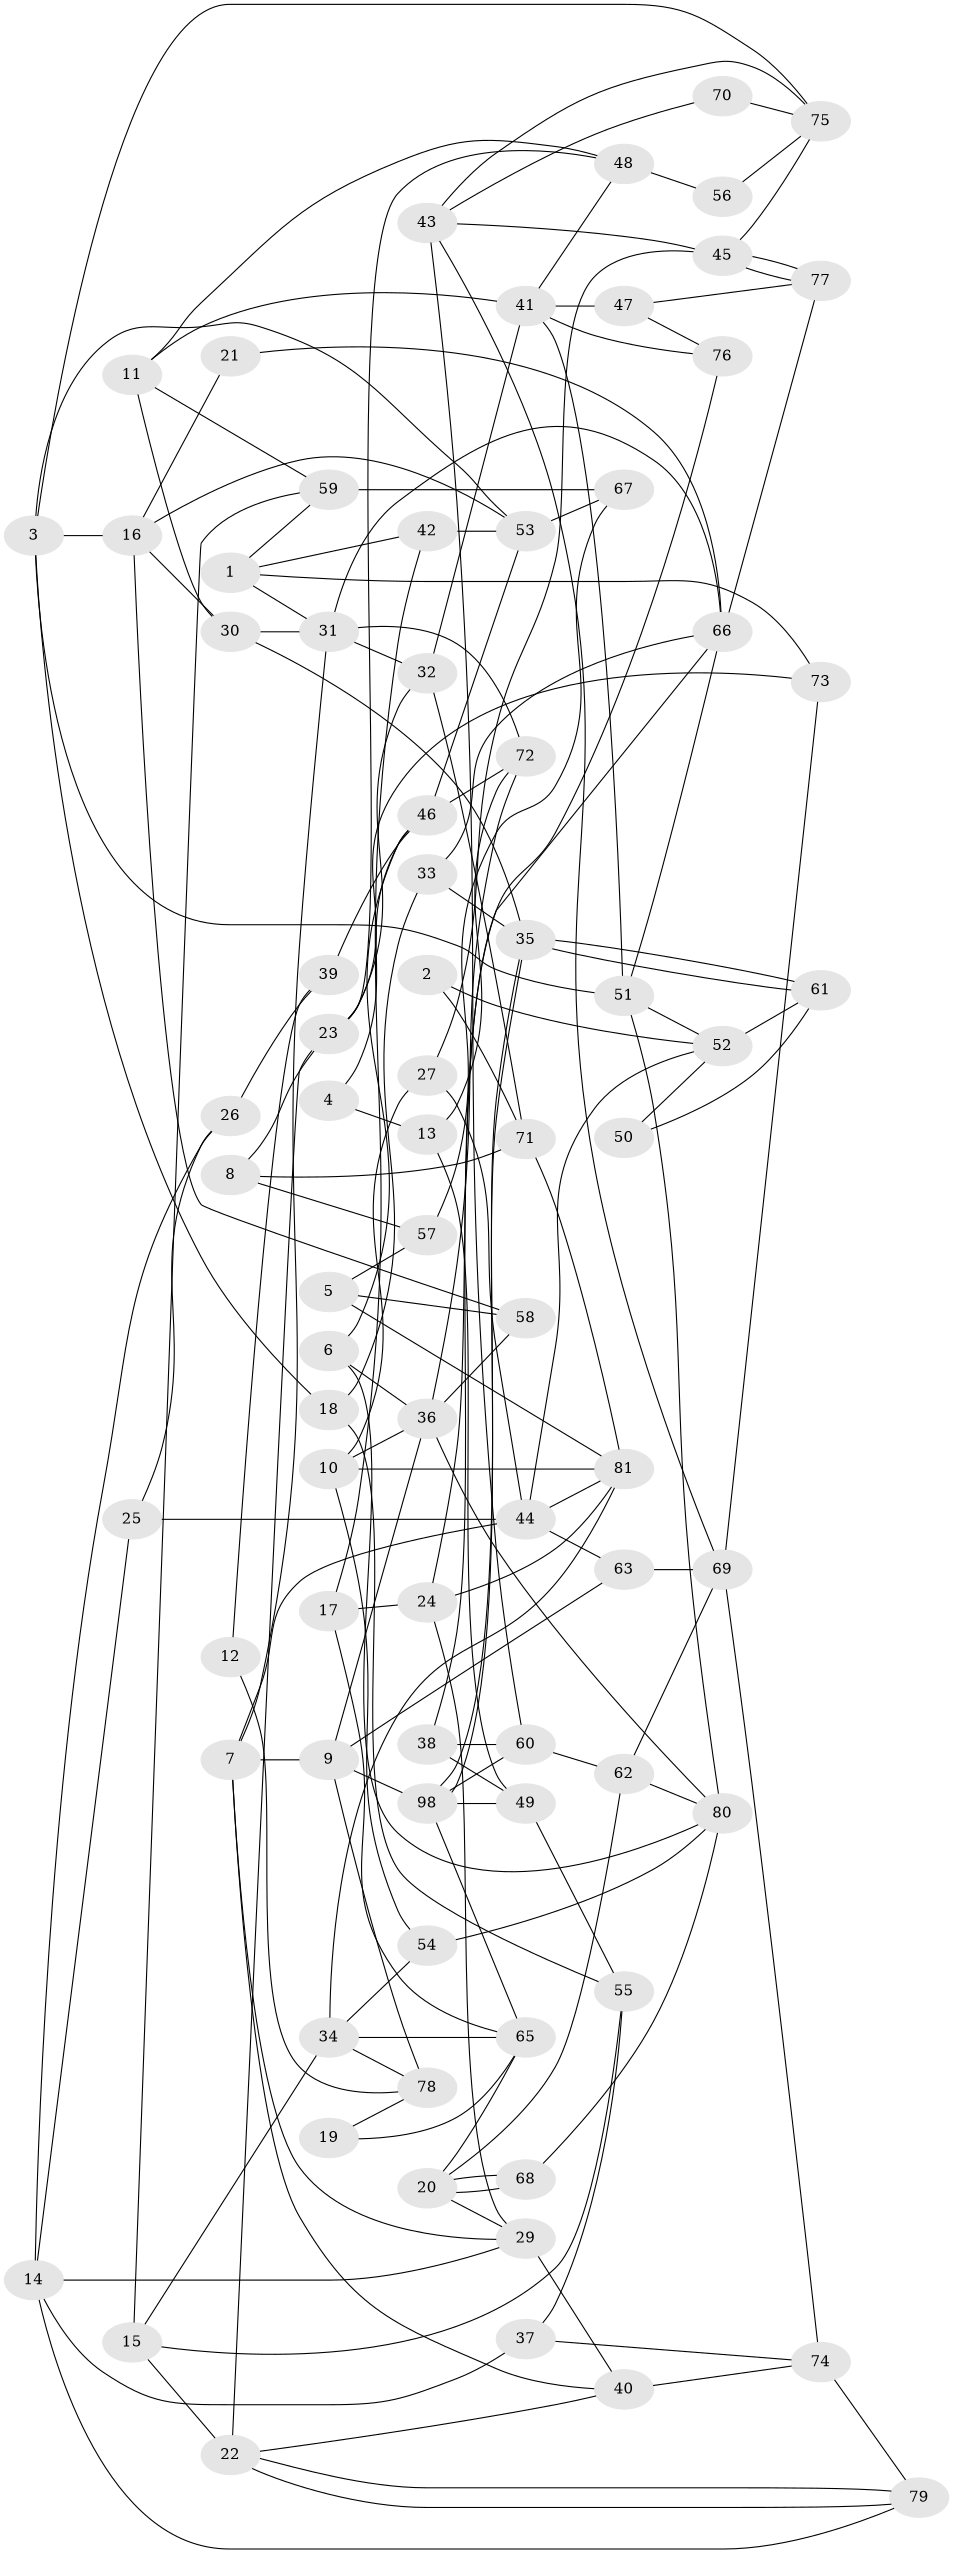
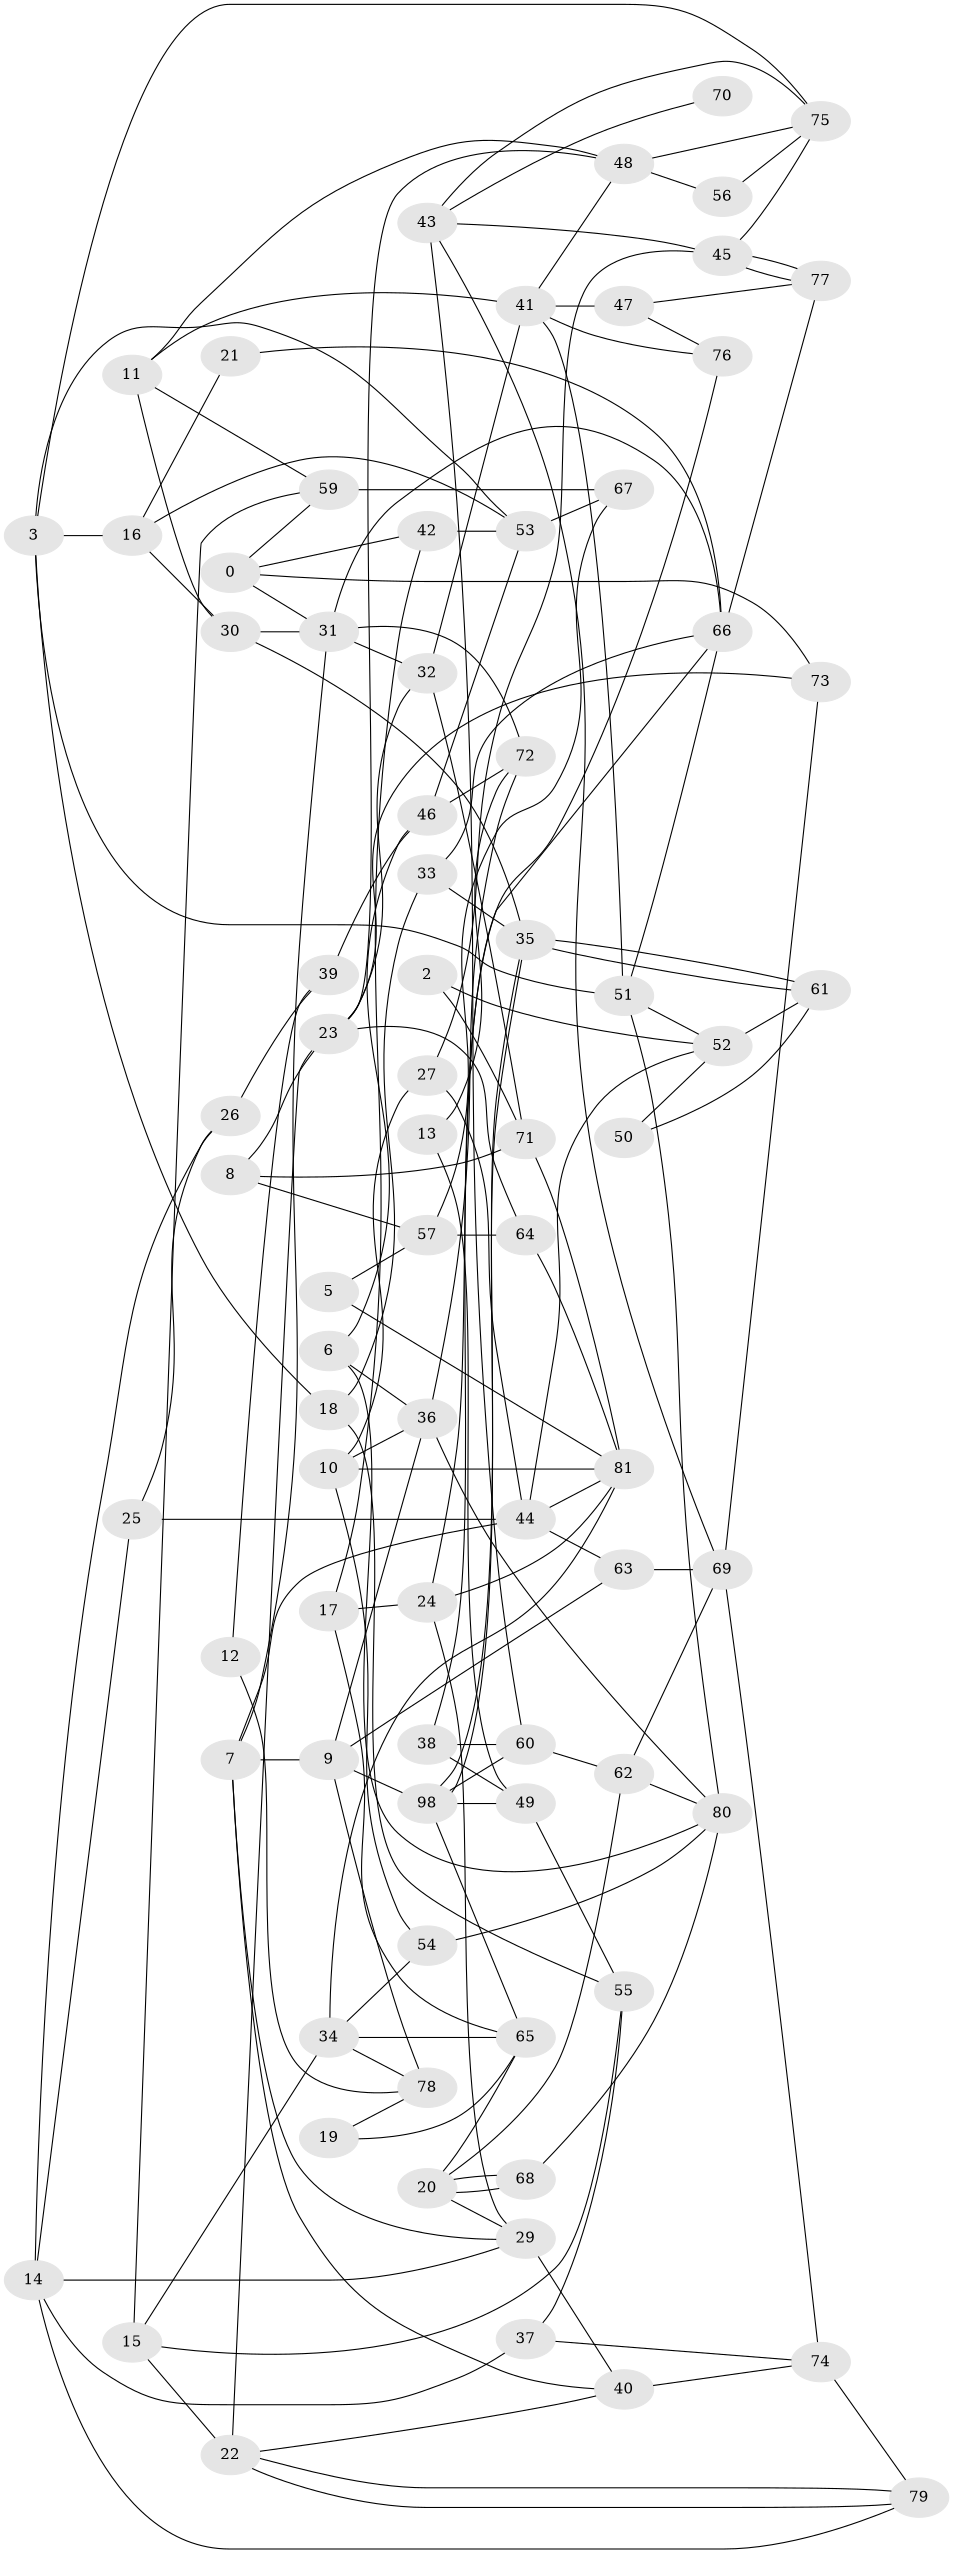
edge "70" -- "75": now "48" -- "75"
node "1": label "1" -> "0"
node "4": removed
node "64": added
node "58": removed
